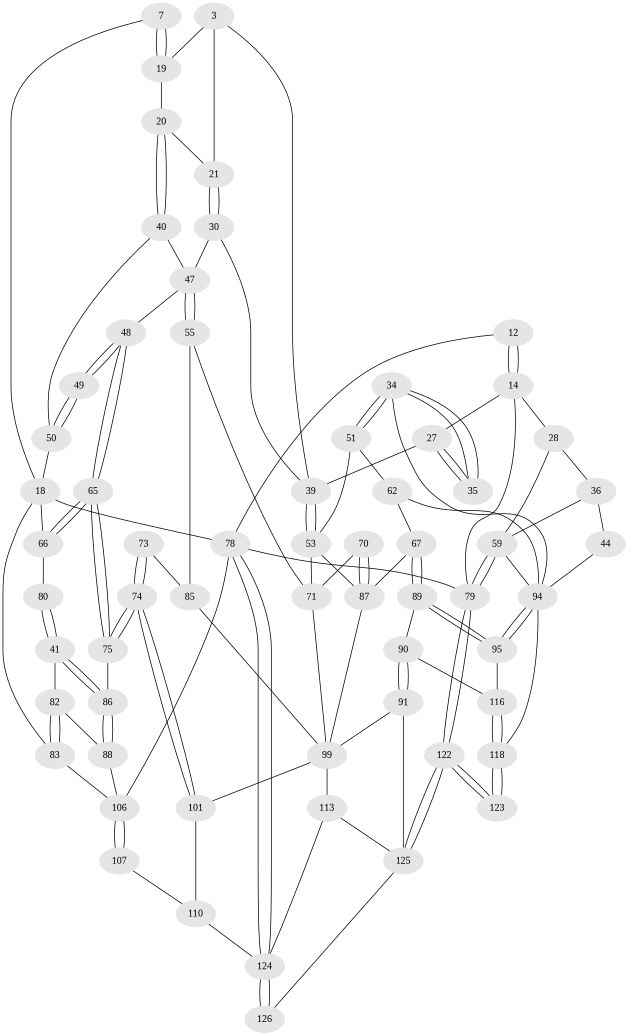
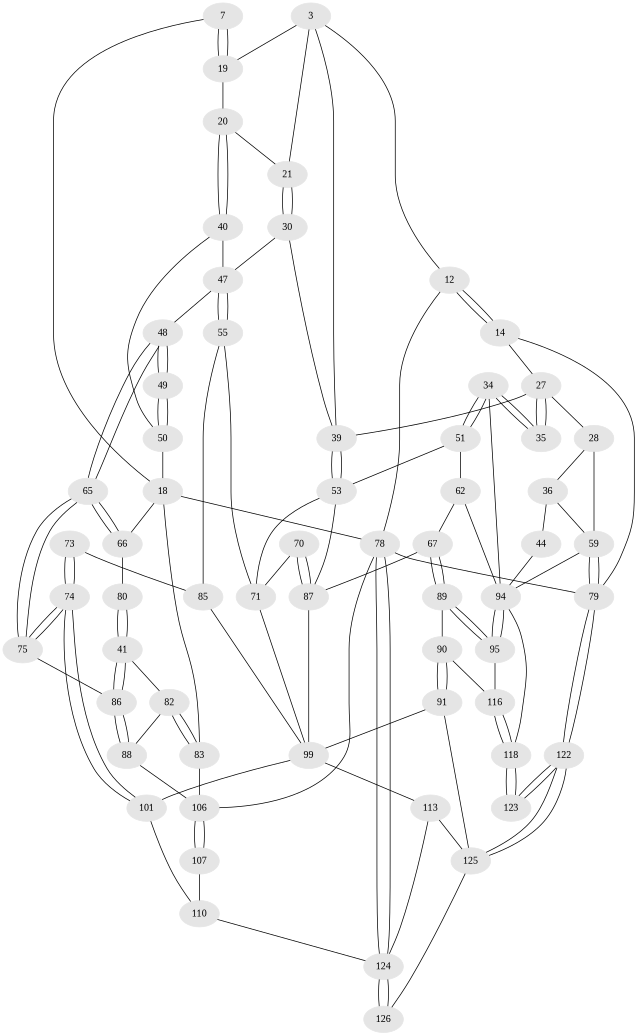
edge "3" -- "12": added
edge "14" -- "28": now "27" -- "28"
